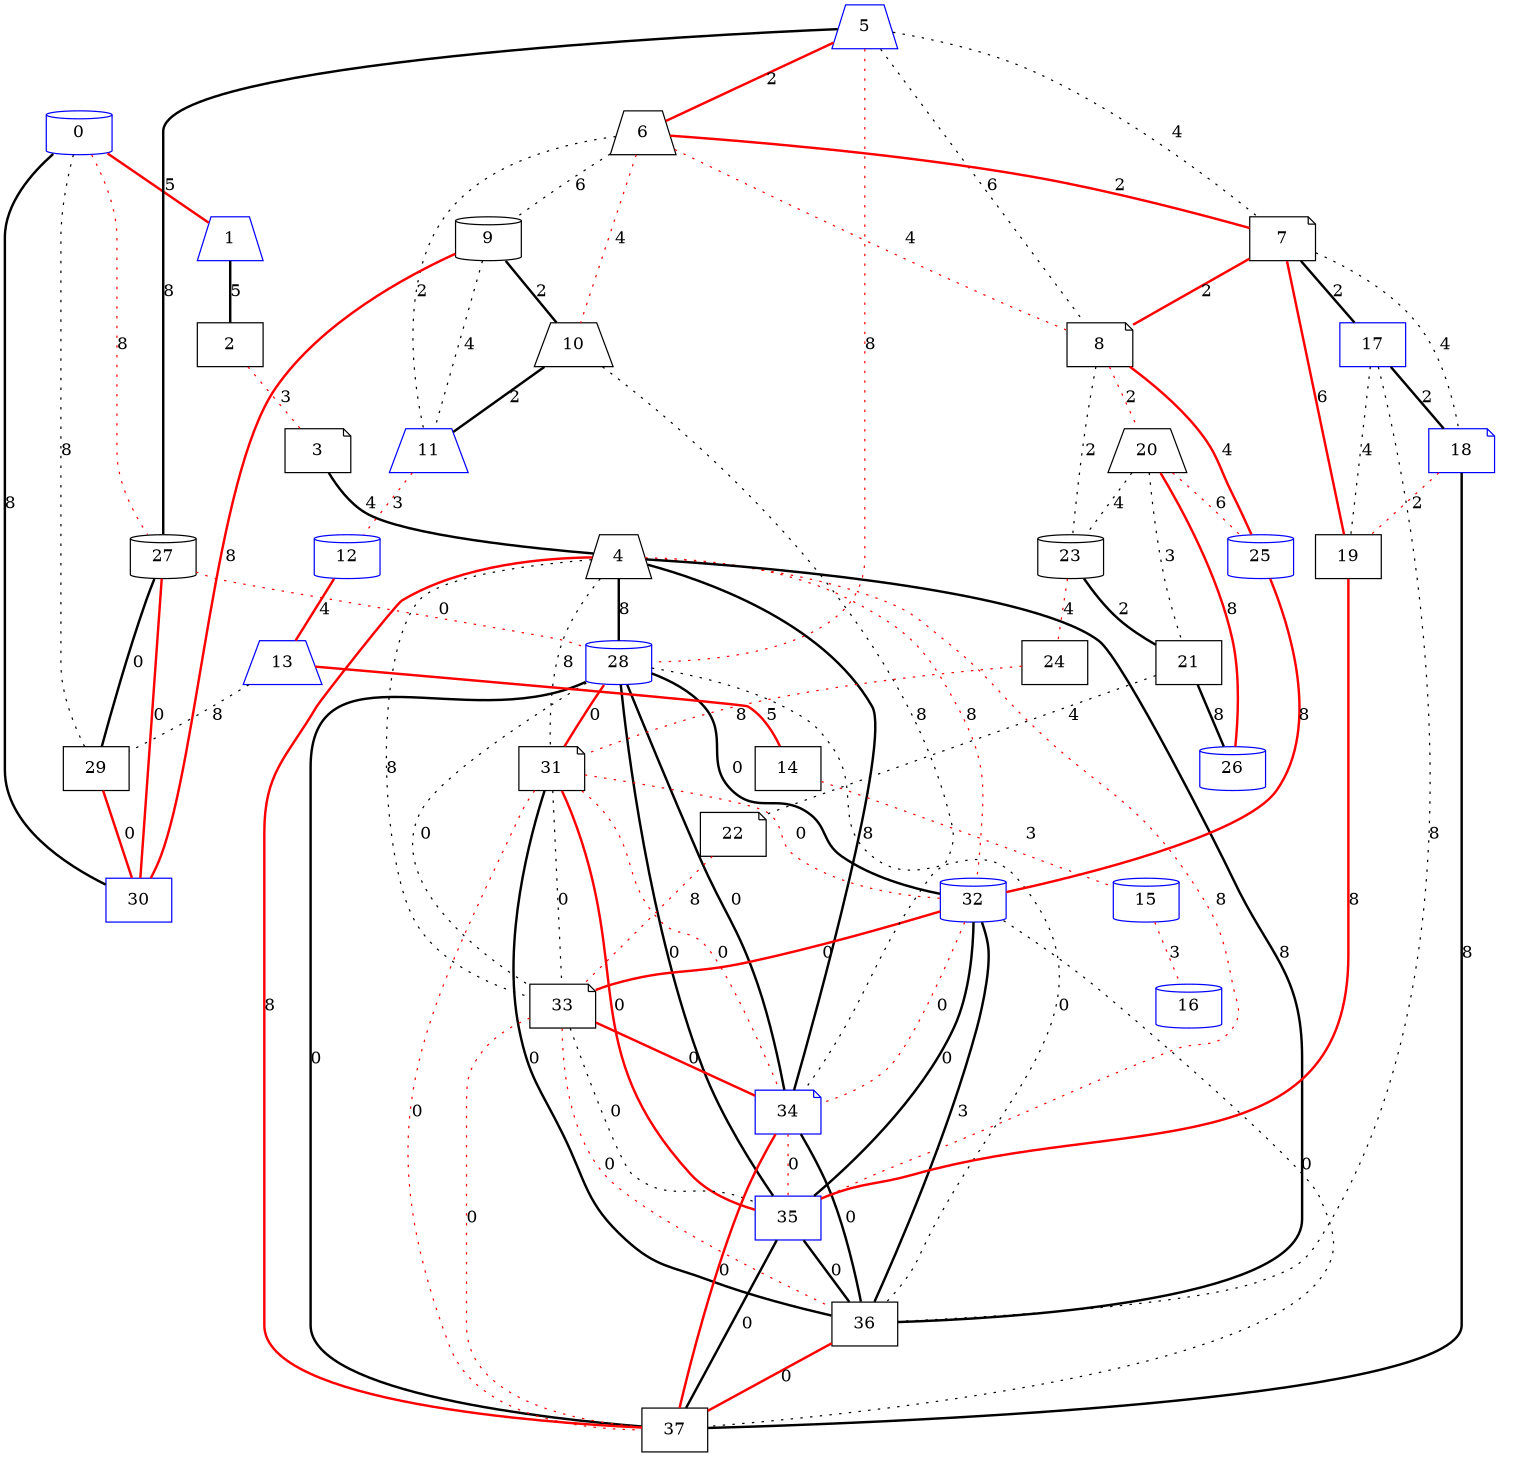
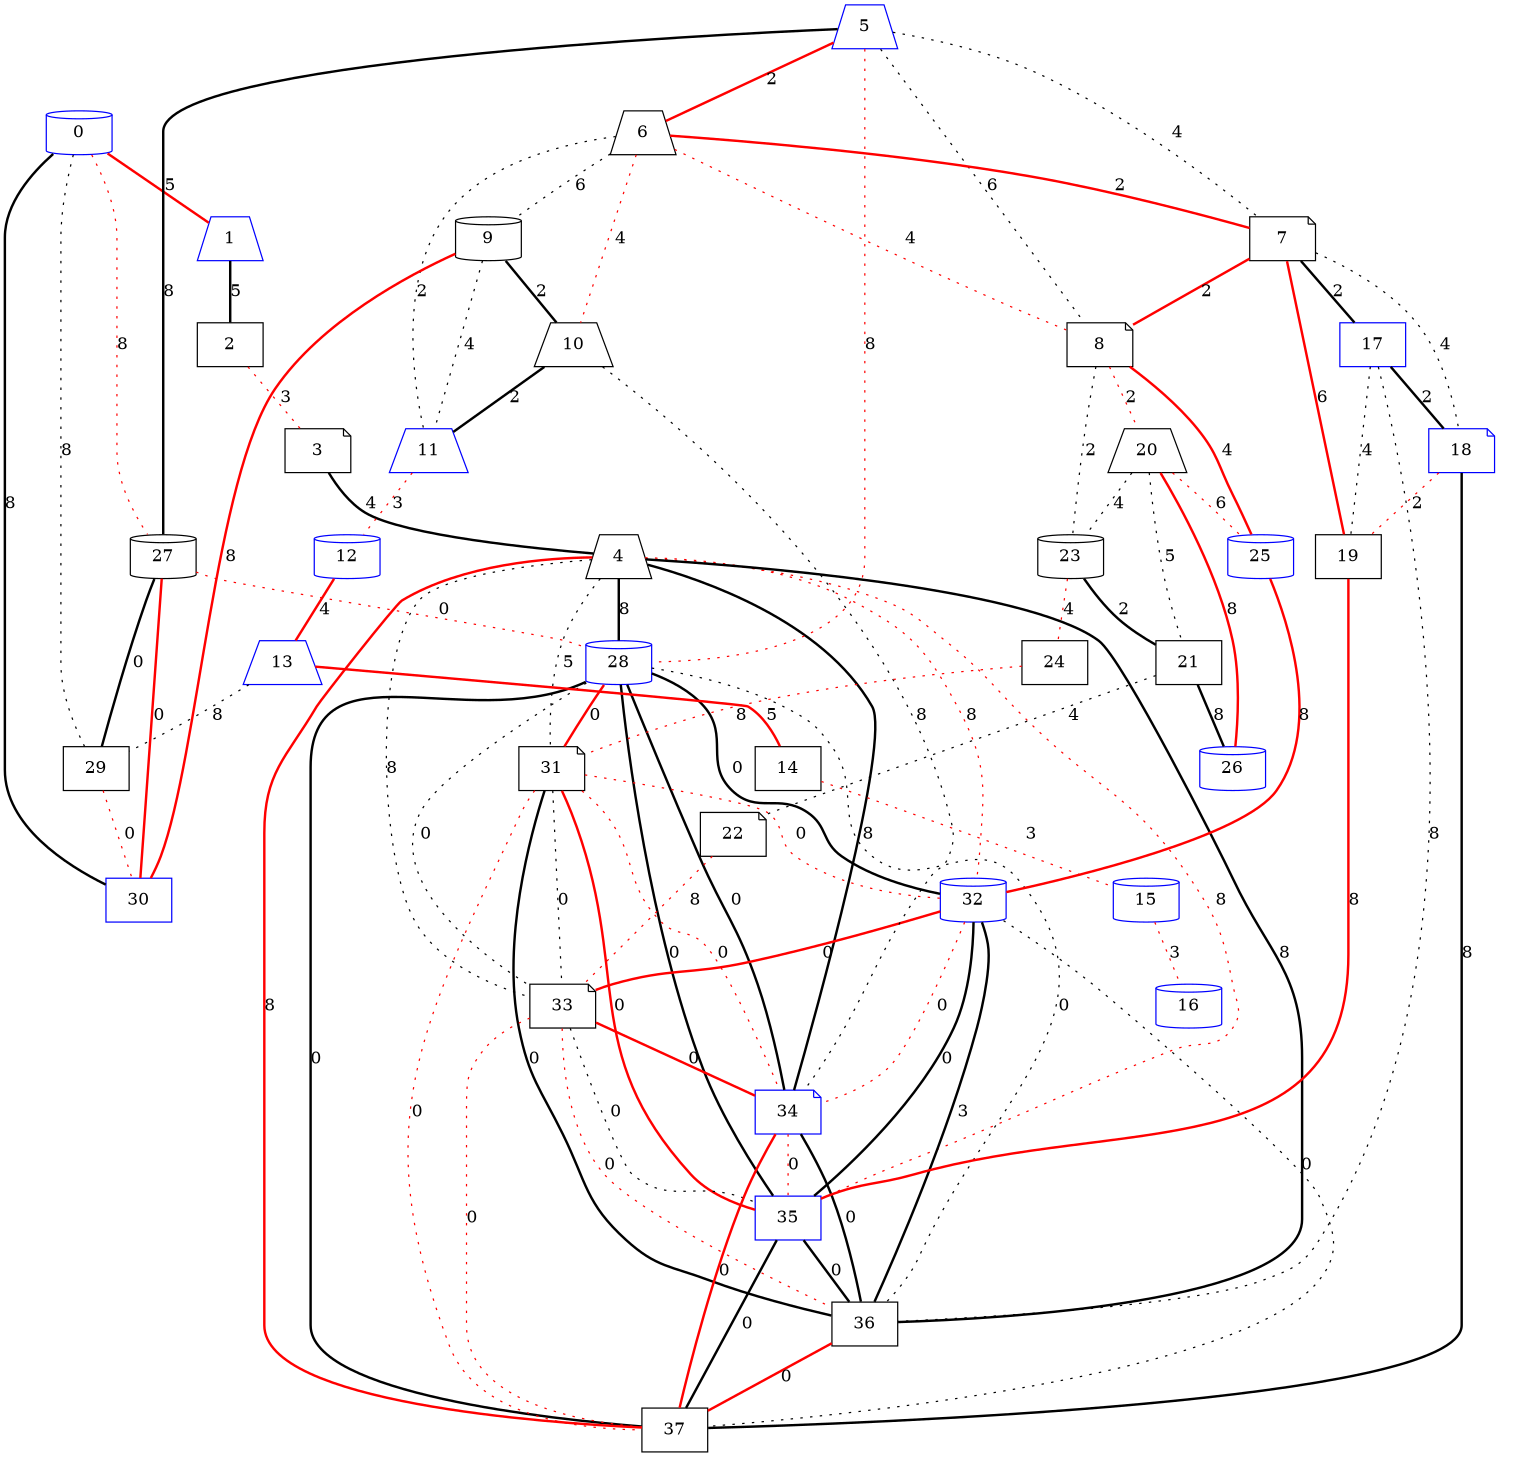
edge "20" -- "21": label "3" -> "5"
edge "4" -- "31": label "8" -> "5"
edge "29" -- "30": style bold -> dotted
